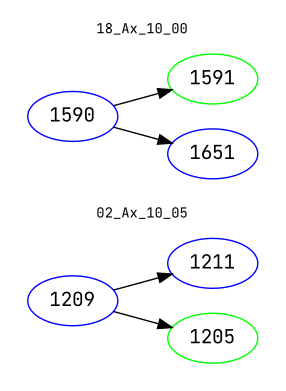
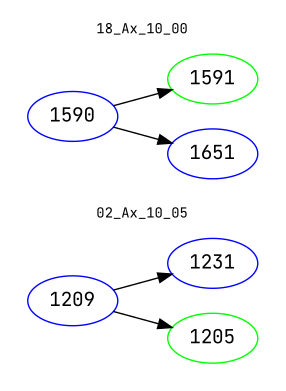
node "1211": label "1211" -> "1231"
